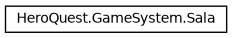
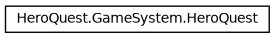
node "HeroQuest.GameSystem.Sala": label "HeroQuest.GameSystem.Sala" -> "HeroQuest.GameSystem.HeroQuest"
